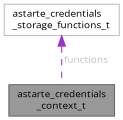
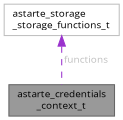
node "astarte_credentials _storage_functions_t": label "astarte_credentials _storage_functions_t" -> "astarte_storage _storage_functions_t"
